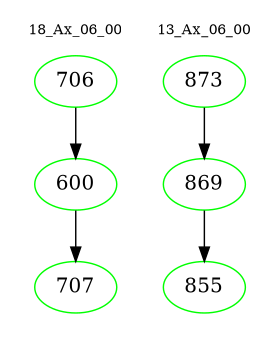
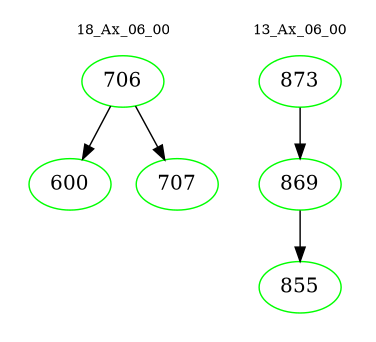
edge "600" -> "707": now "706" -> "707"
